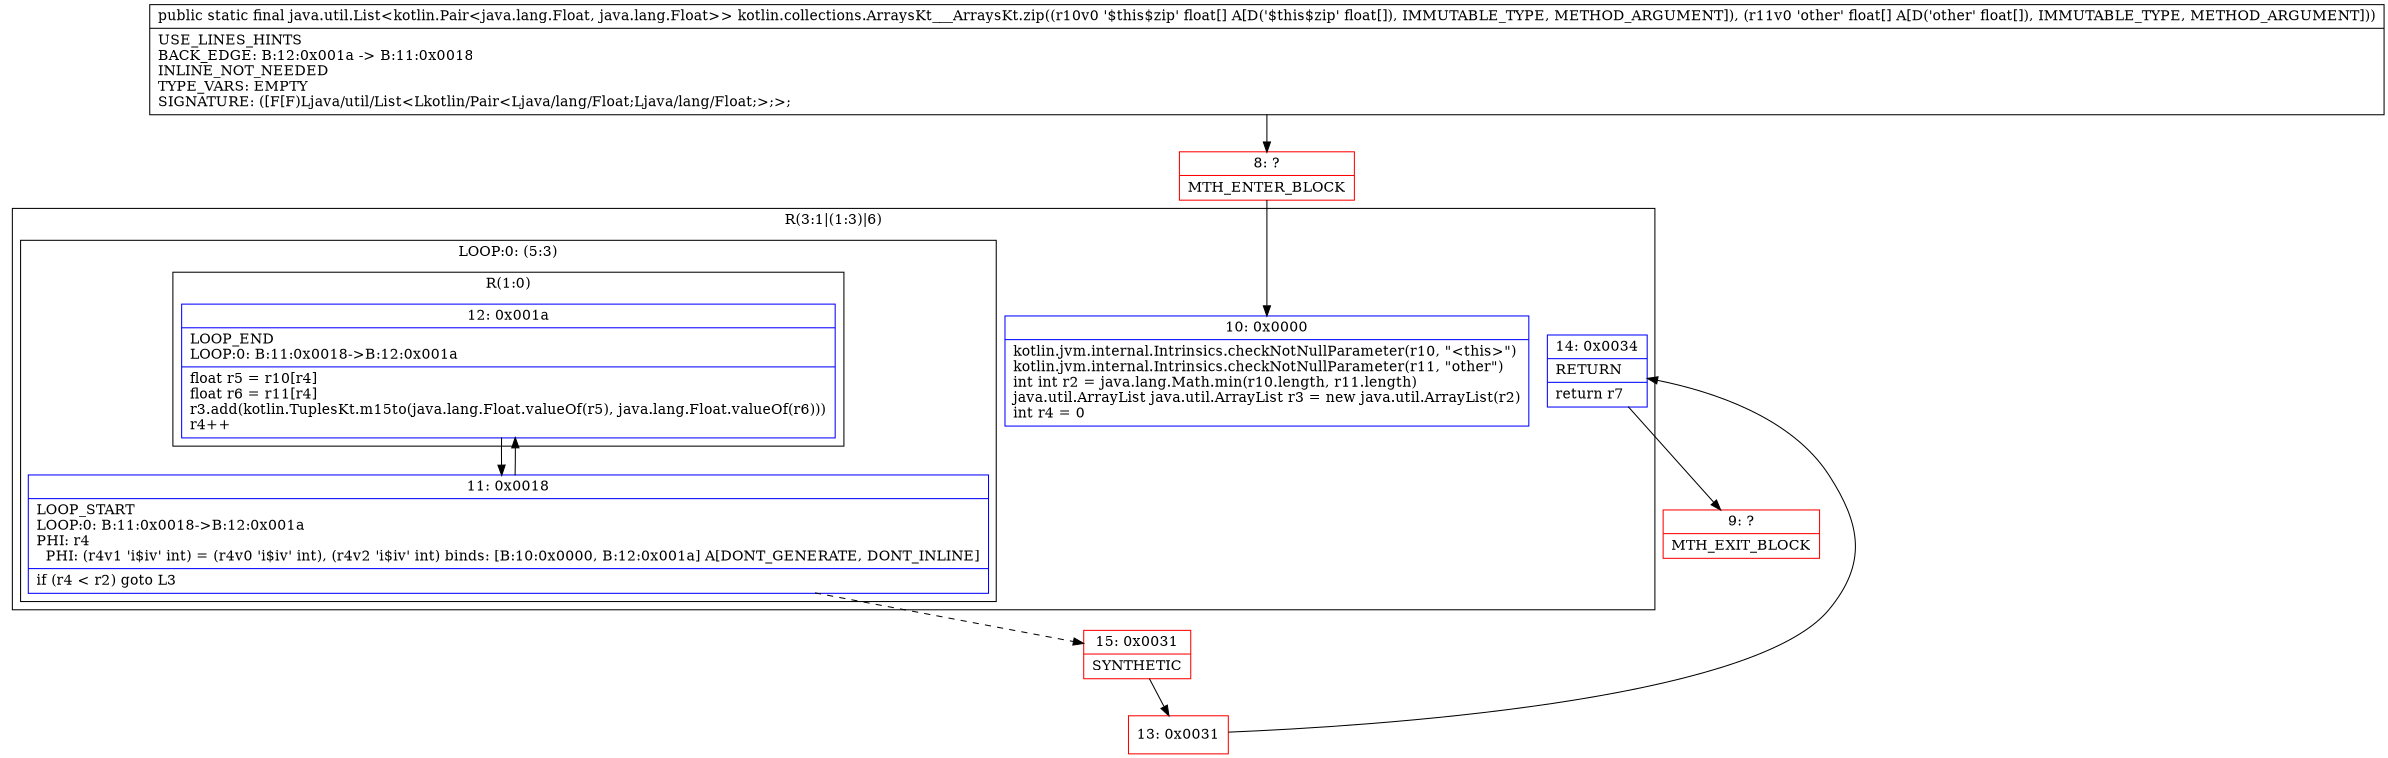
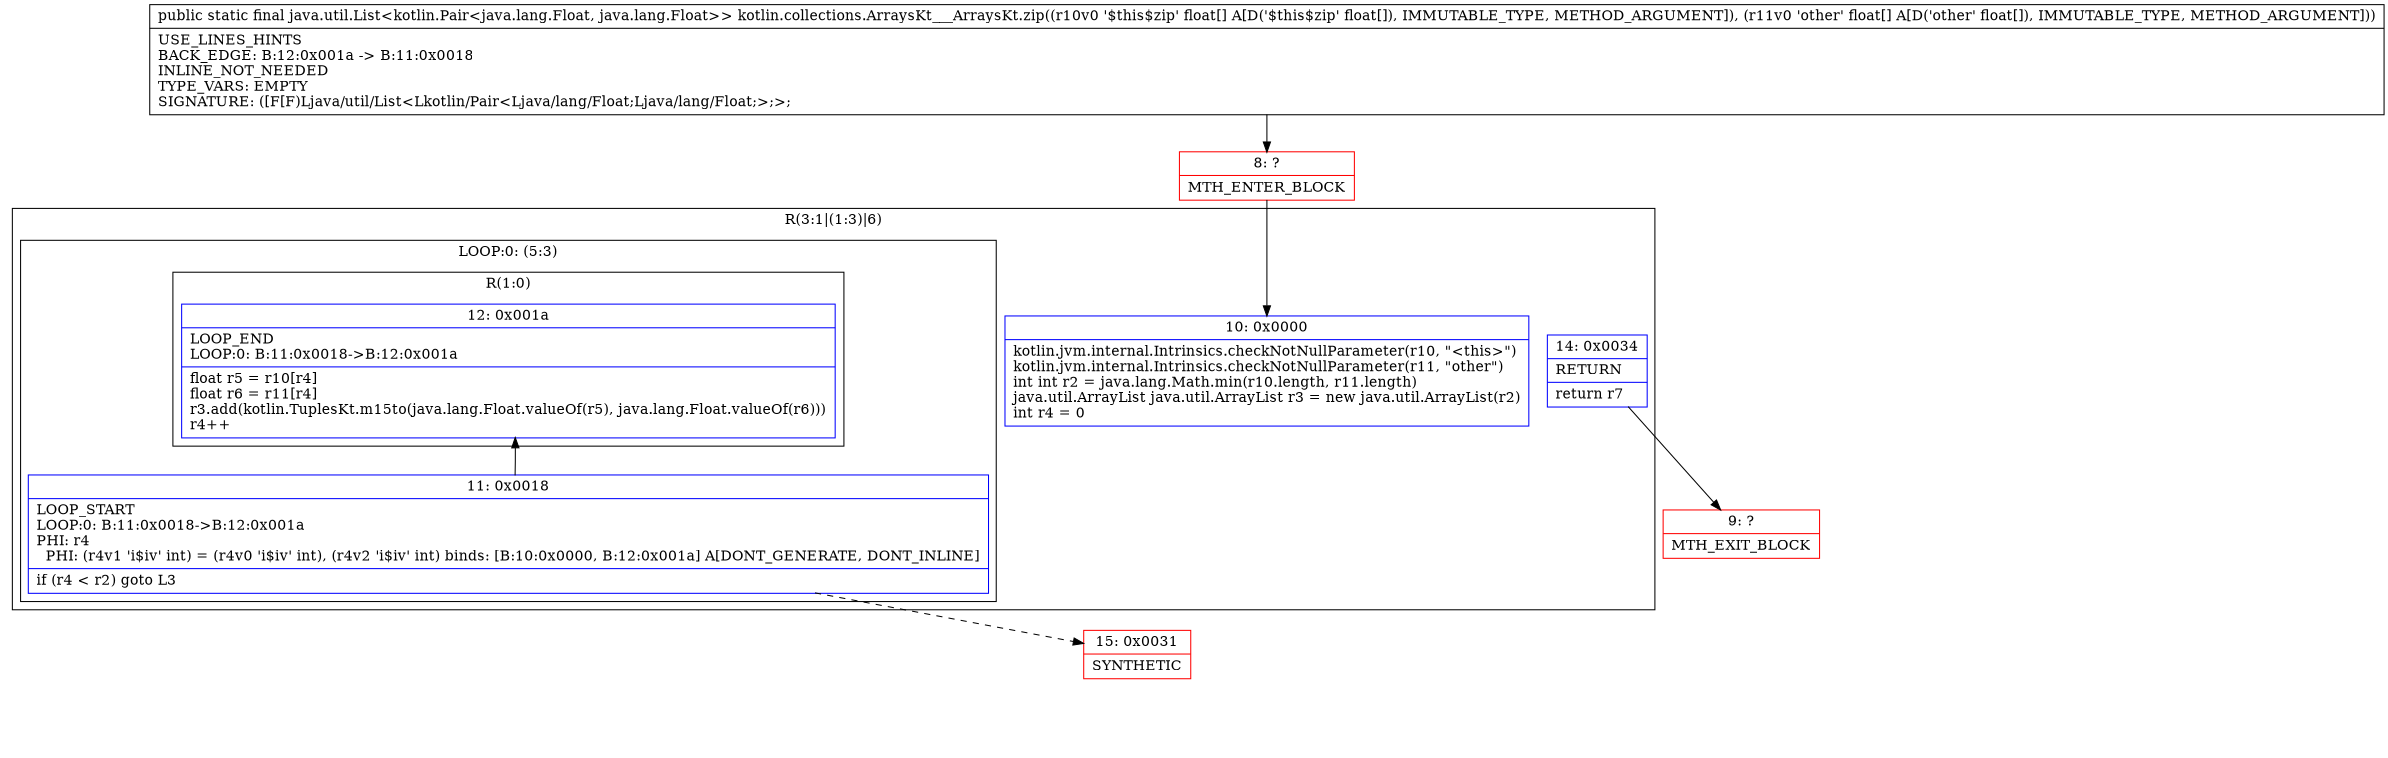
edge "12: 0x001a" -> "11: 0x0018": removed
node "13: 0x0031": removed
